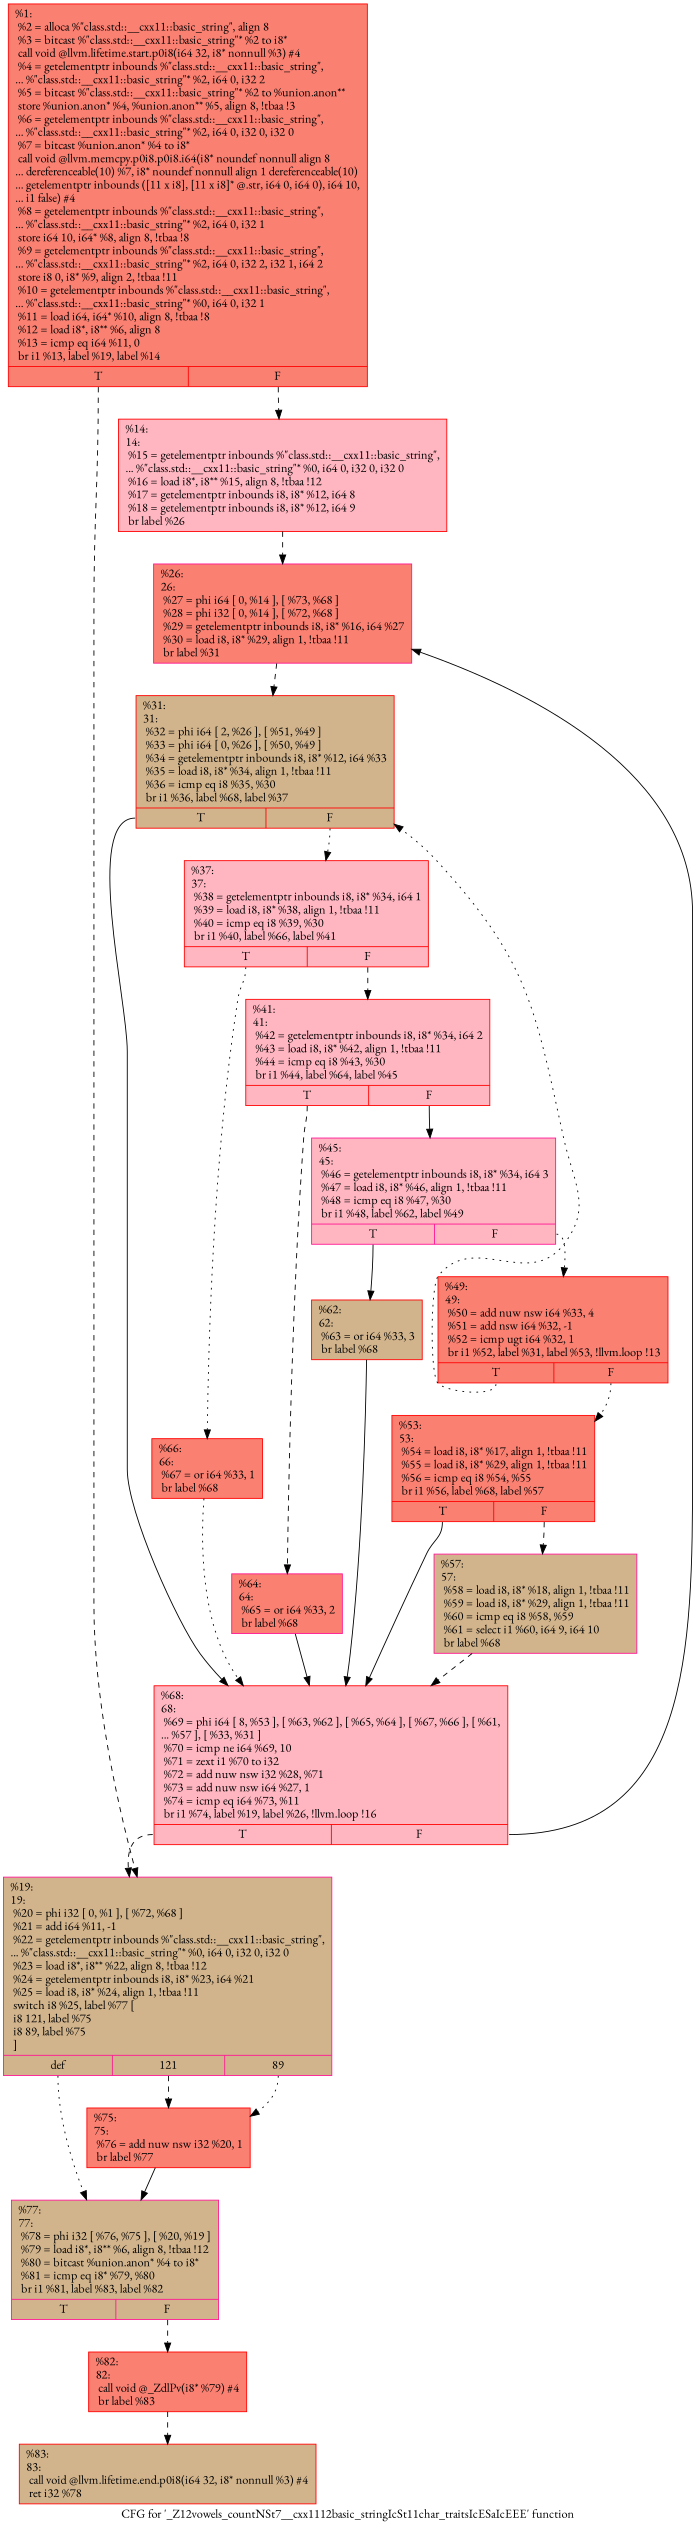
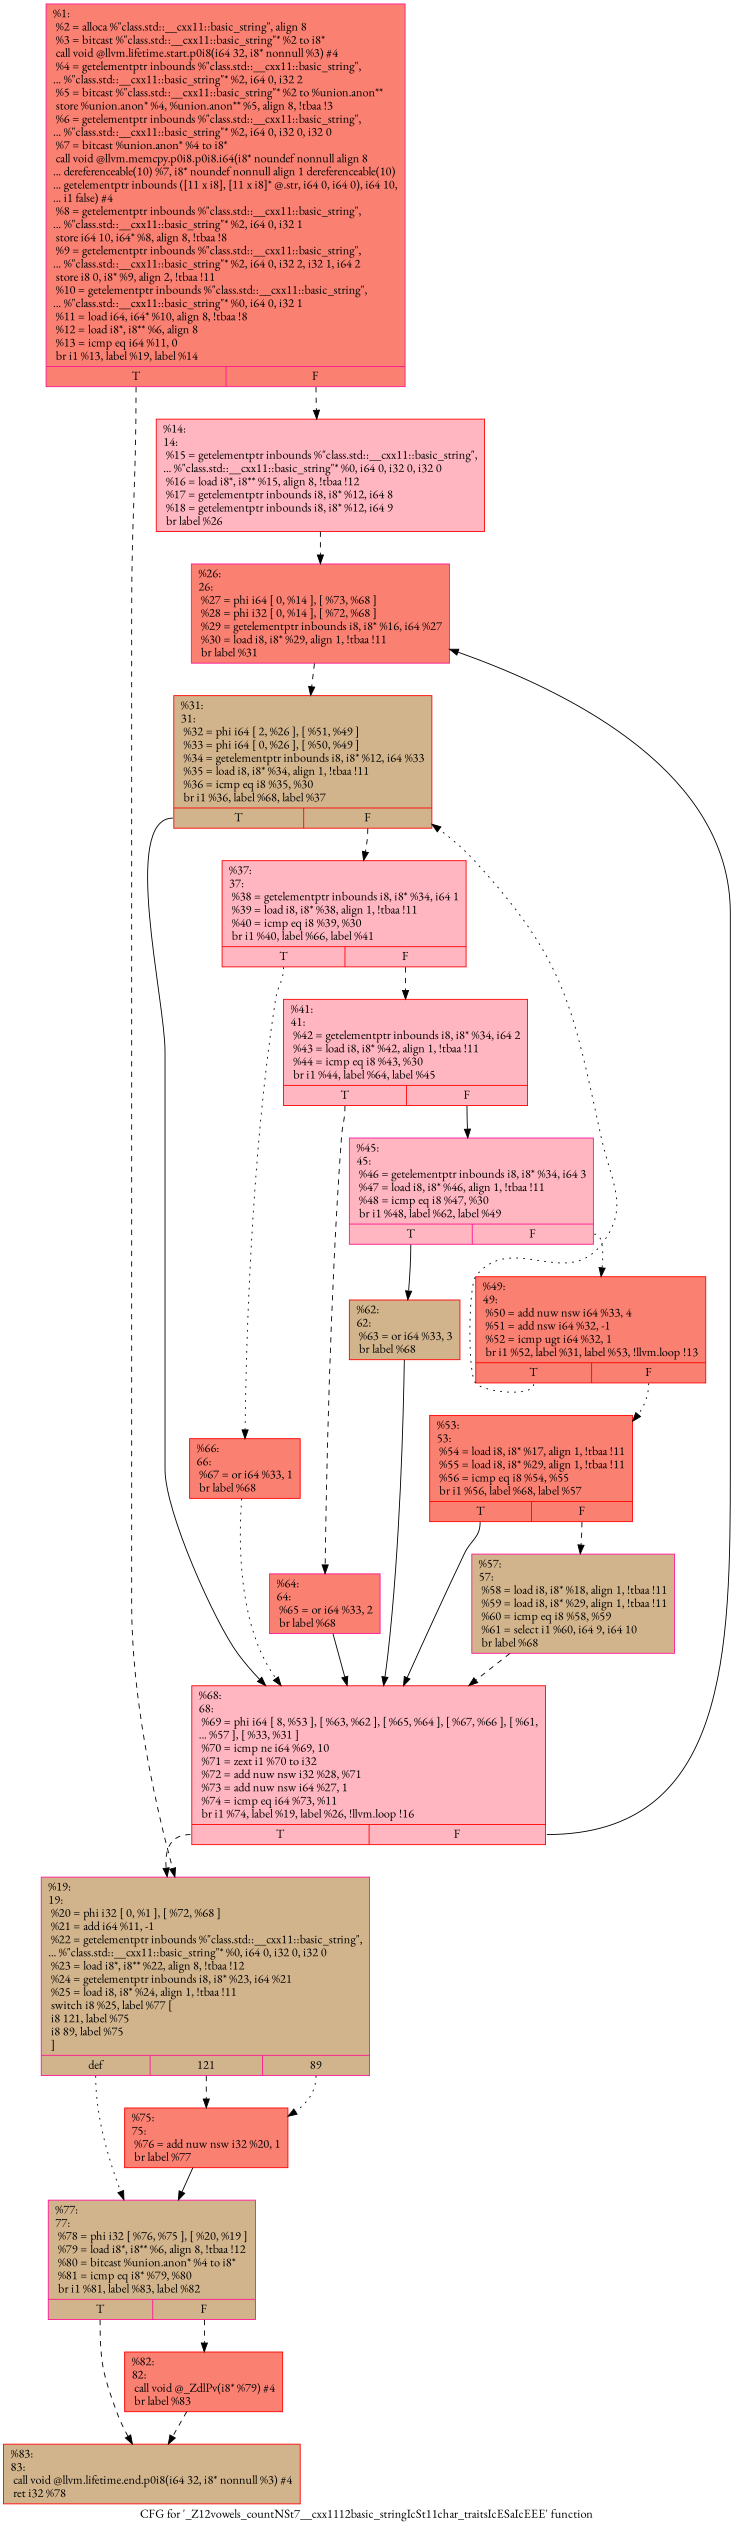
node "%1:": color red -> deeppink
edge "%31:" -> "%37:": style dotted -> dashed
edge "%77:" -> "%83:": added
